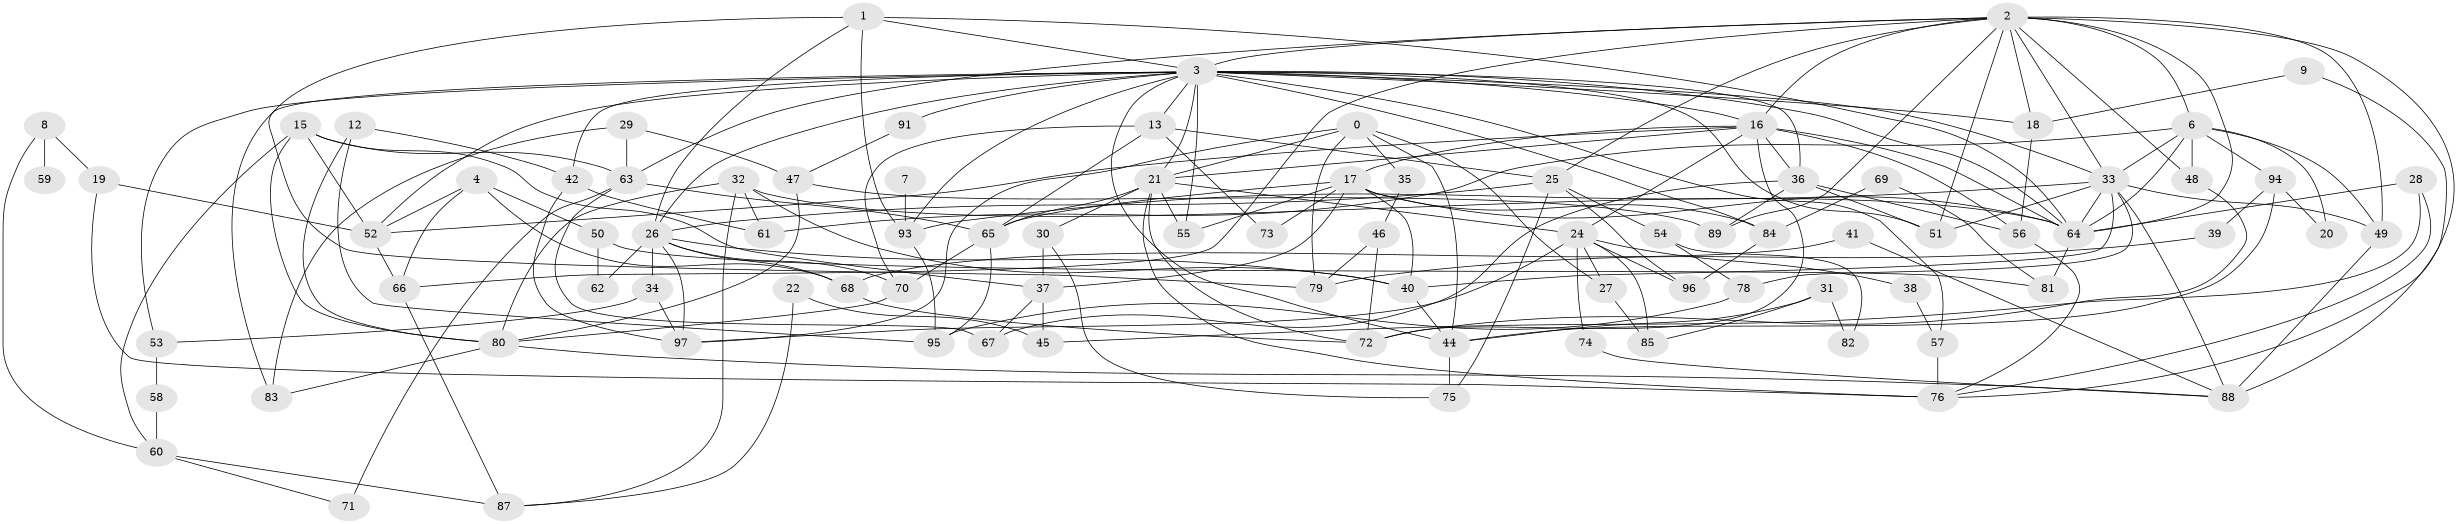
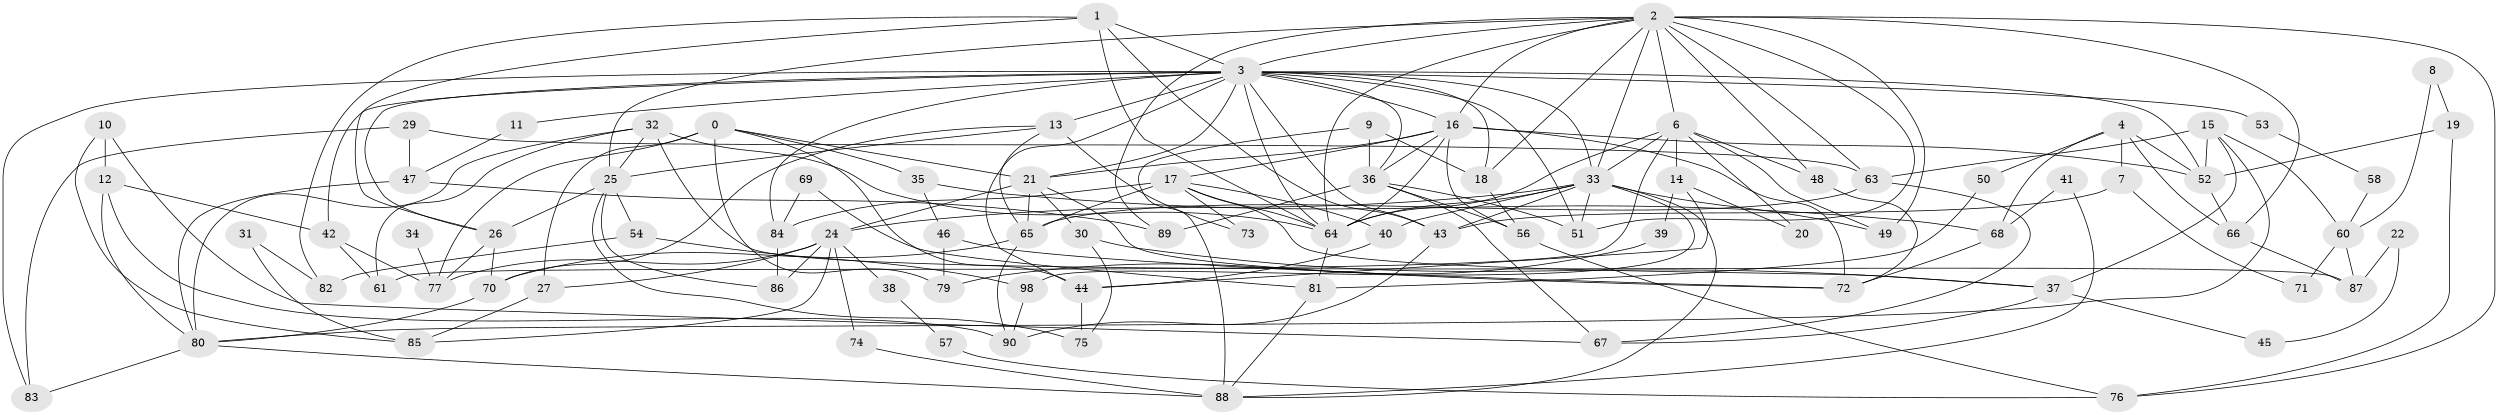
node "10": added
node "91": label "91" -> "11"
edge "9" -- "36": added
edge "4" -- "7": added
edge "3" -- "57": removed
node "59": removed
node "94": label "94" -> "14"
node "28": removed
edge "16" -- "24": now "33" -- "24"
node "93": label "93" -> "43"
node "55": removed
edge "32" -- "40": now "32" -- "25"
edge "1" -- "79": now "1" -- "82"
edge "26" -- "40": removed
edge "26" -- "34": removed
edge "26" -- "68": now "35" -- "68"
node "62": removed
node "96": label "96" -> "86"
node "78": label "78" -> "98"
edge "63" -- "71": now "7" -- "71"
edge "31" -- "44": removed
edge "49" -- "88": now "81" -- "88"
edge "34" -- "53": removed
node "97": label "97" -> "77"
node "95": label "95" -> "90"
edge "21" -- "76": removed
